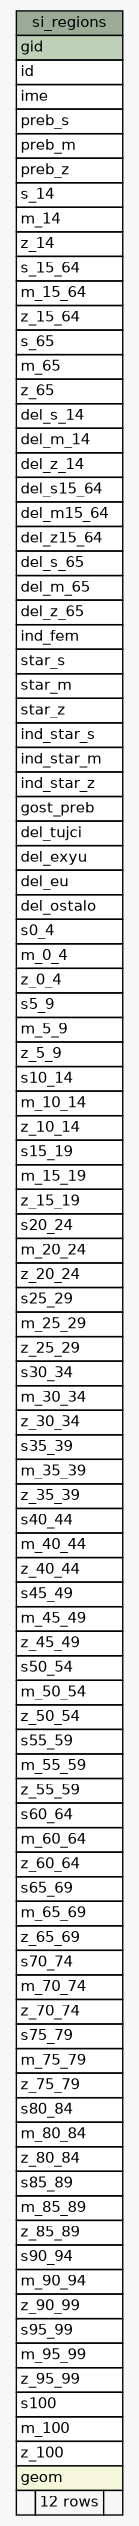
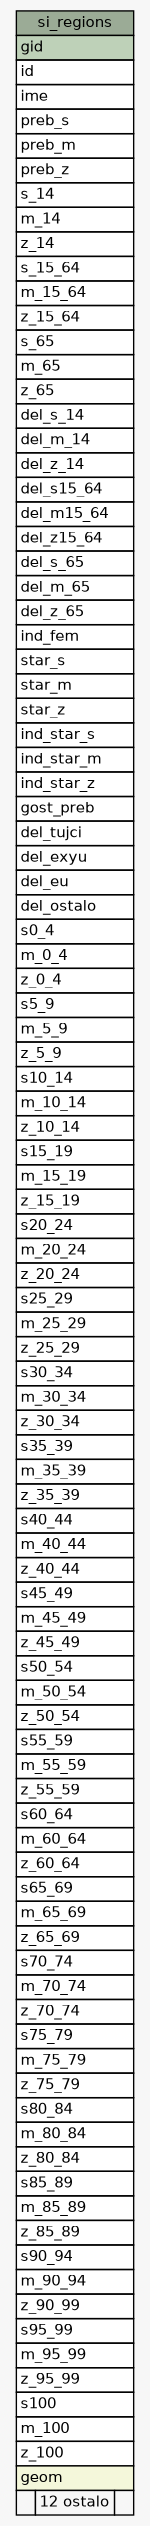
node "si_regions": text "12 rows" -> "12 ostalo"
